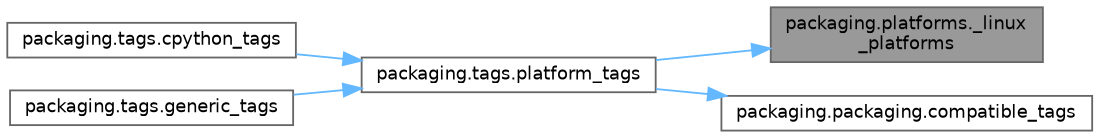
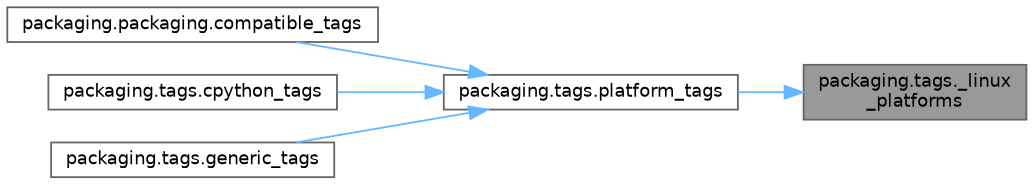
node "packaging.platforms._linux _platforms": label "packaging.platforms._linux _platforms" -> "packaging.tags._linux _platforms"
edge "packaging.tags.platform_tags" -> "packaging.packaging.compatible_tags": reversed
